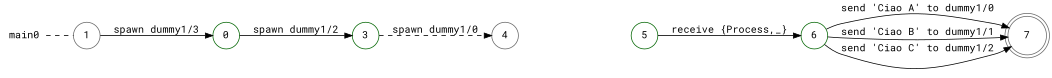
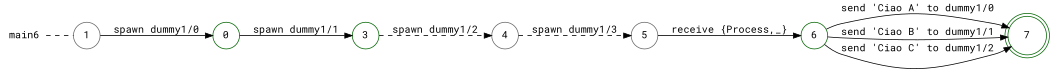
edge "1" -> "0": label "spawn dummy1/3" -> "spawn dummy1/0"
edge "0" -> "3": label "spawn dummy1/2" -> "spawn dummy1/1"
edge "3" -> "4": label "spawn dummy1/0" -> "spawn dummy1/2"
node "main0": label "main0" -> "main6"
edge "4" -> "5": added, label "spawn dummy1/3"
node "5": color darkgreen -> gray40
node "7": color gray40 -> darkgreen
